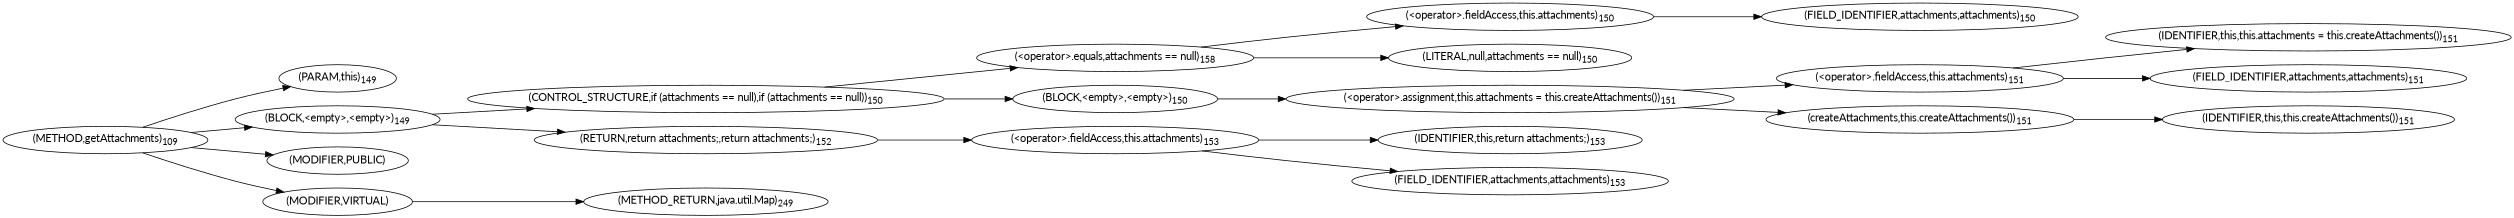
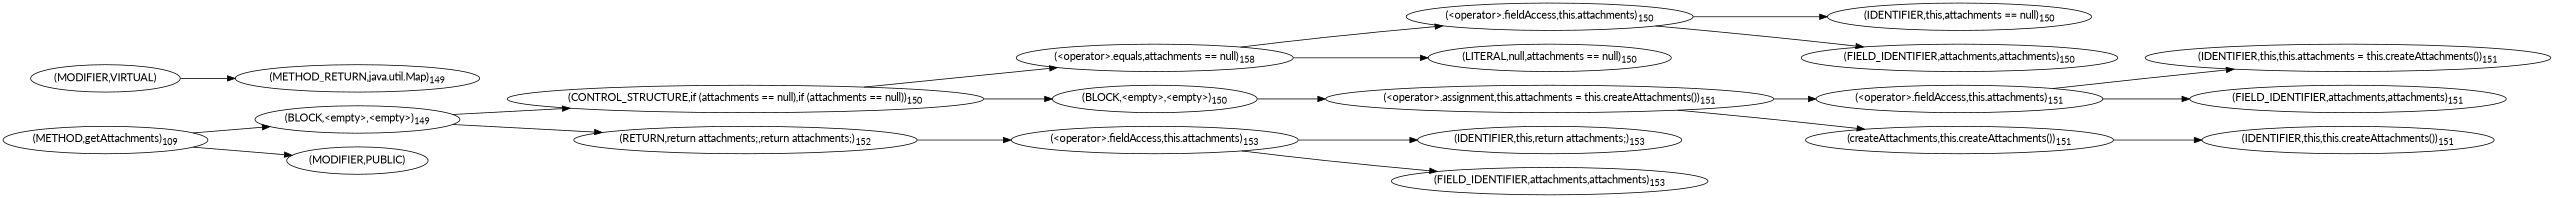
node "(IDENTIFIER,this,attachments == null)": added
node "(PARAM,this)": removed
edge "(METHOD,getAttachments)" -> "(MODIFIER,VIRTUAL)": removed
node "(METHOD_RETURN,java.util.Map)": text "249" -> "149"
